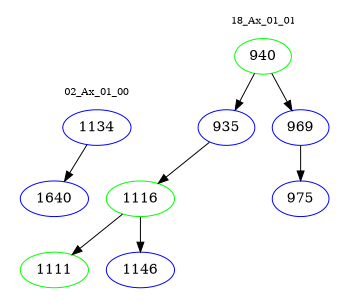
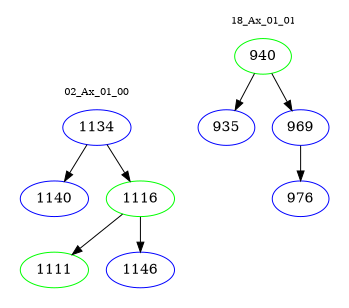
edge "935" -> "1116": now "1134" -> "1116"
node "1640": label "1640" -> "1140"
node "975": label "975" -> "976"
